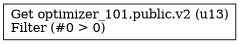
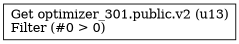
node "Get optimizer_101.public.v2 (u13) Filter (#0 > 0)": label "Get optimizer_101.public.v2 (u13) Filter (#0 > 0)" -> "Get optimizer_301.public.v2 (u13) Filter (#0 > 0)"
